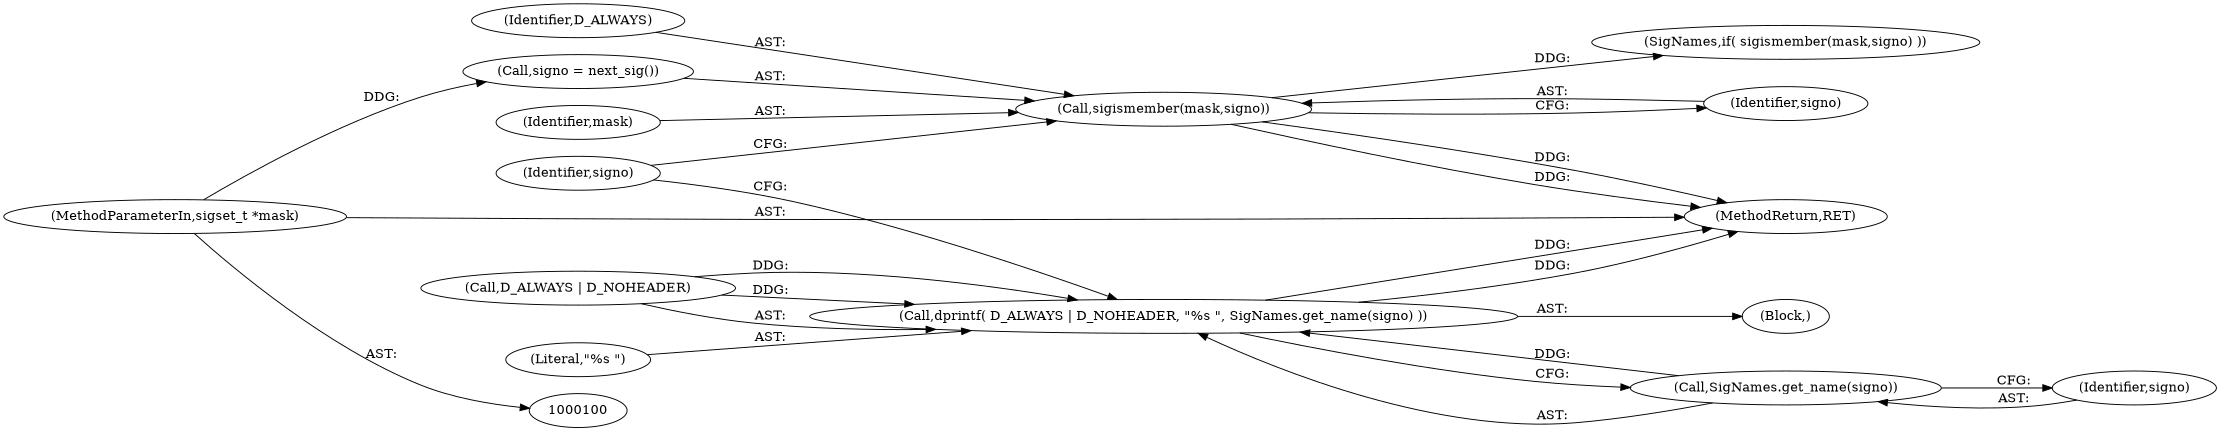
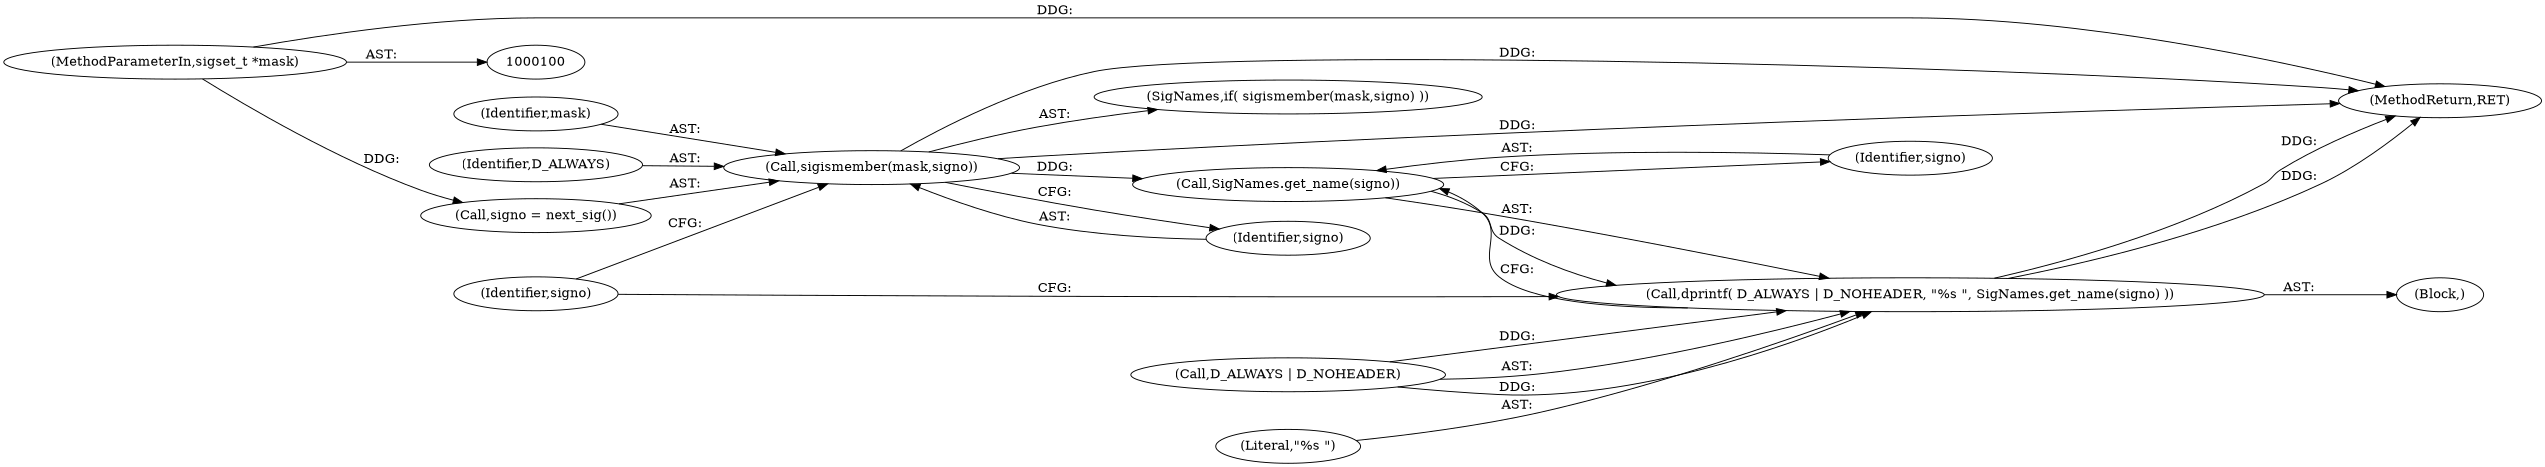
edge "(Call,sigismember(mask,signo))" -> "(SigNames,if( sigismember(mask,signo) ))": label "DDG: " -> "AST: "
edge "(Call,sigismember(mask,signo))" -> "(Call,SigNames.get_name(signo))": added, label "DDG:"
edge "(MethodParameterIn,sigset_t *mask)" -> "(MethodReturn,RET)": label "AST: " -> "DDG: "
